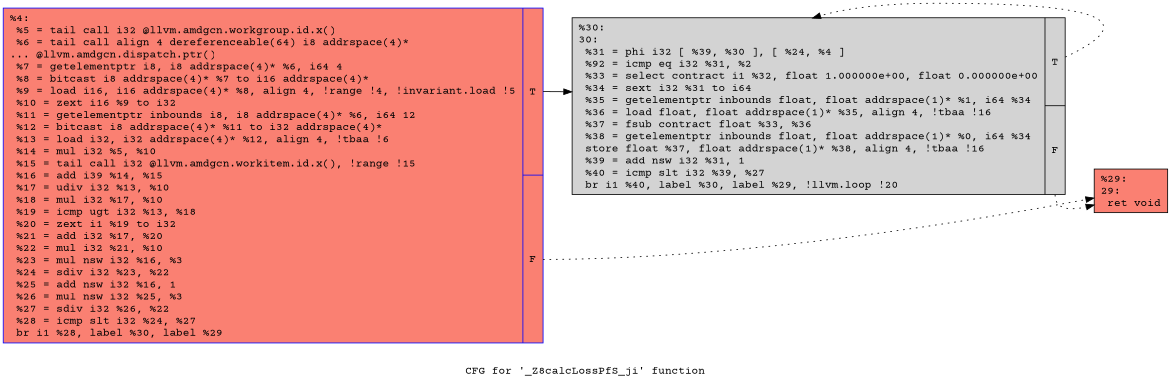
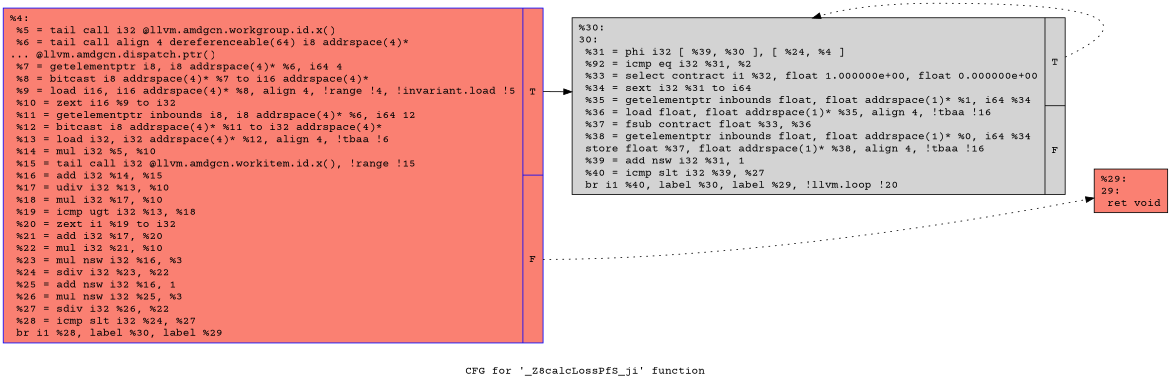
node "%4:": text "%16 = add i39 %14, %15" -> "%16 = add i32 %14, %15"
edge "%30:" -> "%29:": removed
